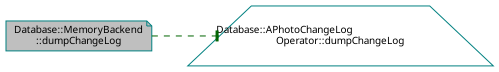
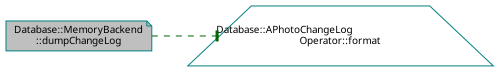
node "Database::APhotoChangeLog Operator::dumpChangeLog": label "Database::APhotoChangeLog Operator::dumpChangeLog" -> "Database::APhotoChangeLog Operator::format"
